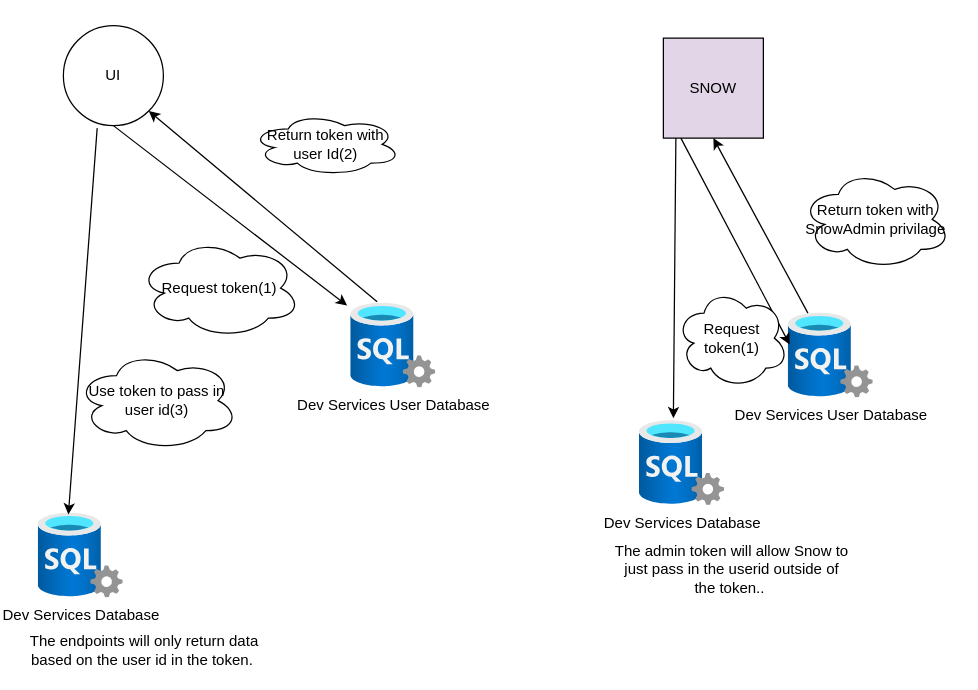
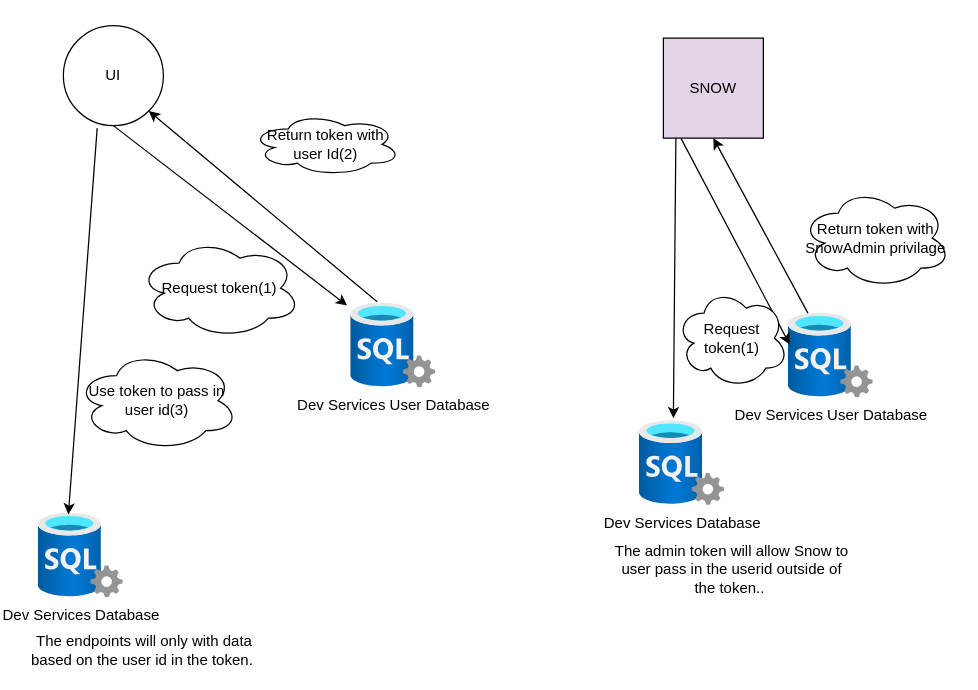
node "Return token with SnowAdmin privilage": moved (876, 219) -> (876, 238)
node "The admin token will allow Snow to just pass in the userid outside of the token..": label "The admin token will allow Snow to just pass in the userid outside of the token.." -> "The admin token will allow Snow to user pass in the userid outside of the token.."
node "The endpoints will only return data based on the user id in the token.": label "The endpoints will only return data based on the user id in the token." -> "The endpoints will only with data based on the user id in the token."
